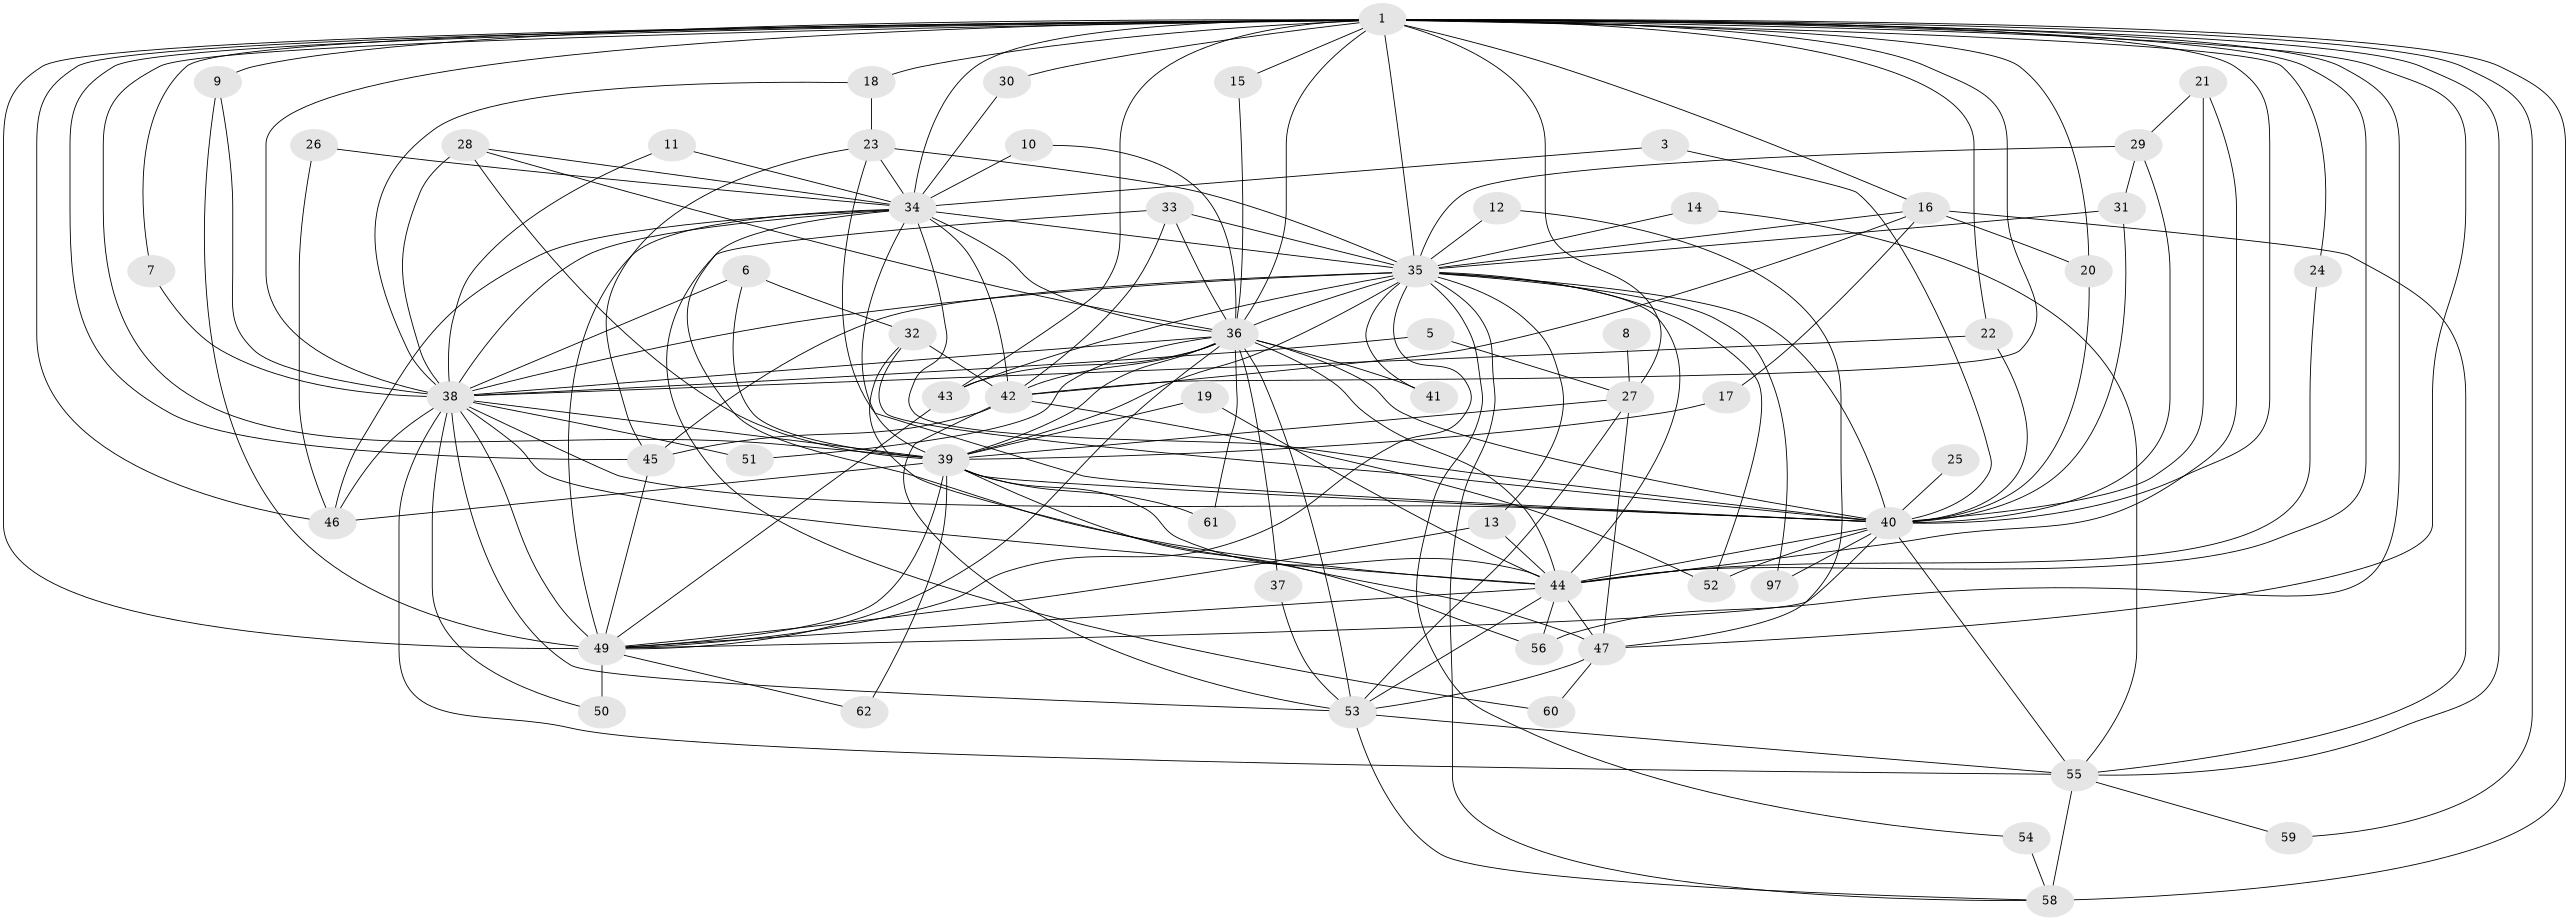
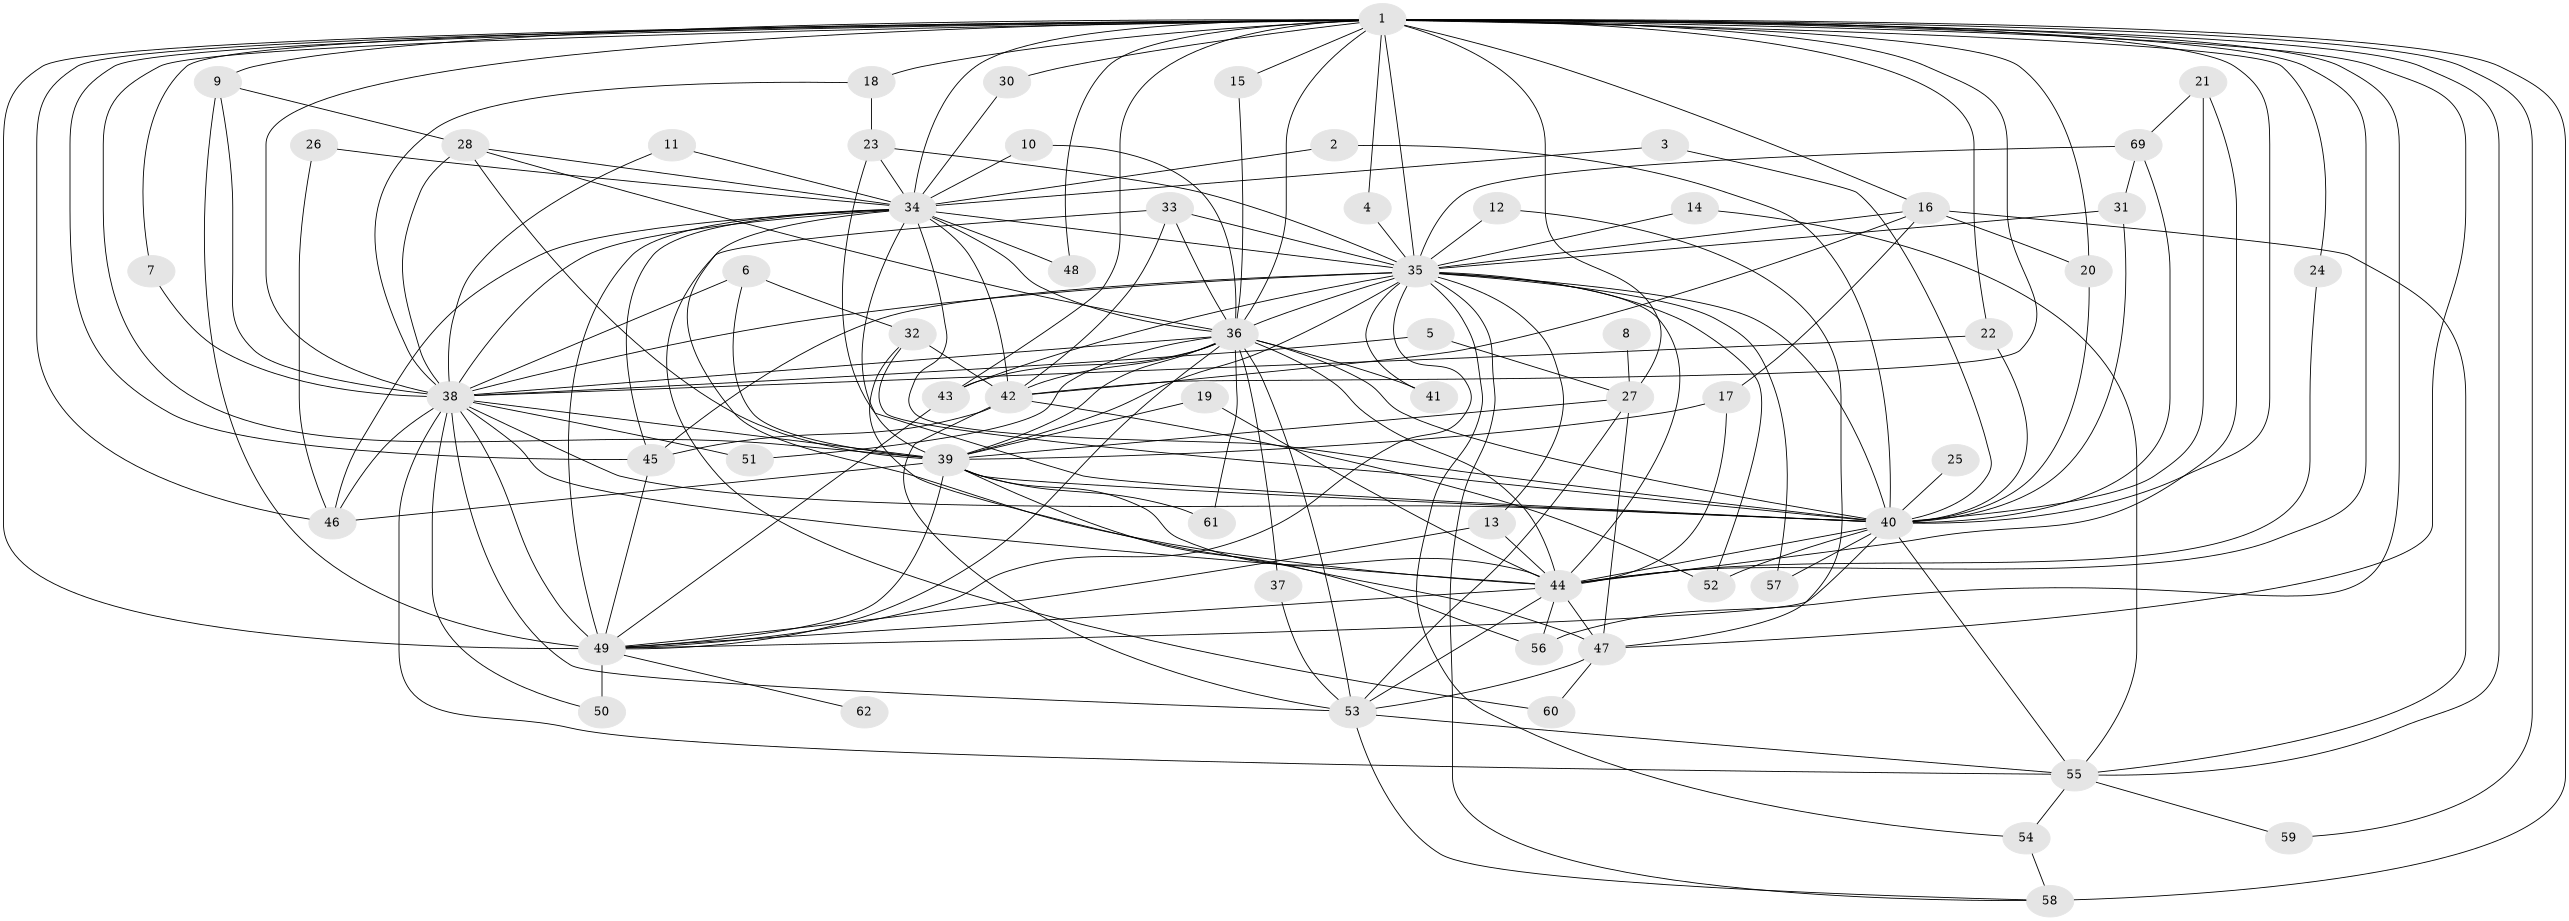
edge "9" -- "28": added
node "2": added
node "29": label "29" -> "69"
node "4": added
edge "23" -- "45": now "34" -- "45"
node "48": added
edge "17" -- "44": added
node "97": label "97" -> "57"
edge "39" -- "62": removed
edge "55" -- "58": now "55" -- "54"
